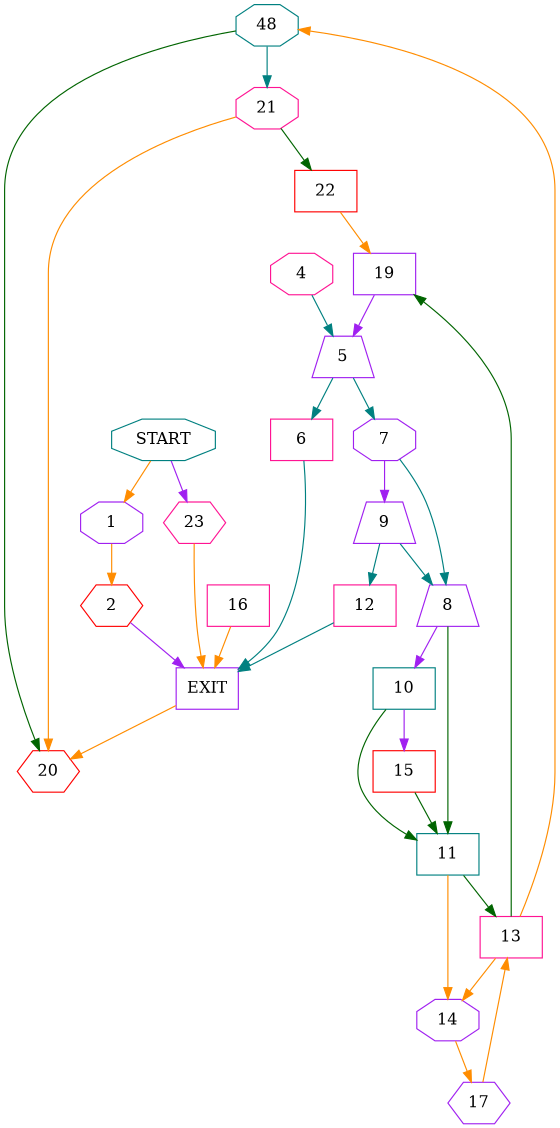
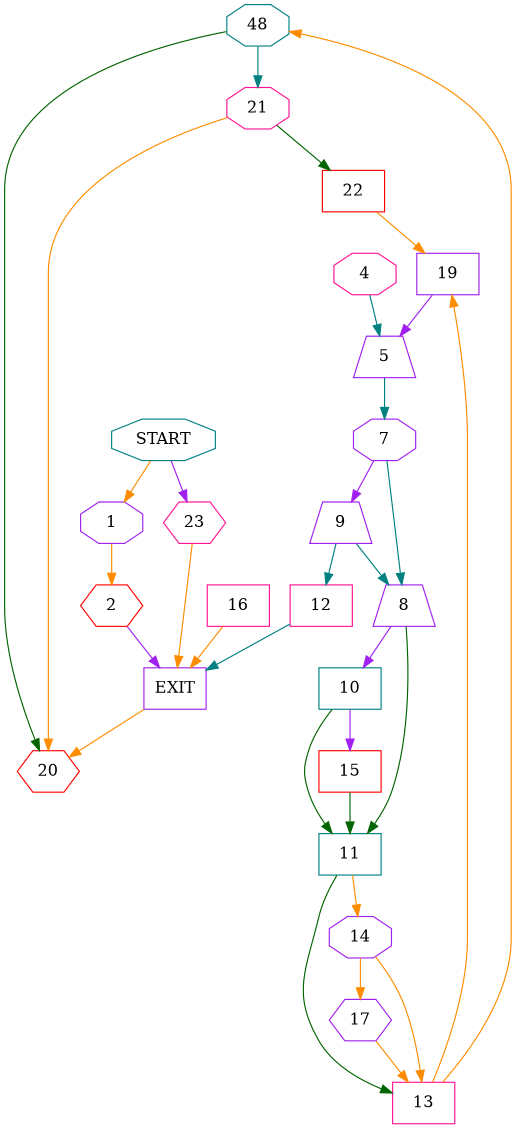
node "6": removed
edge "13" -> "19": color darkgreen -> darkorange
edge "13" -> "14": reversed
